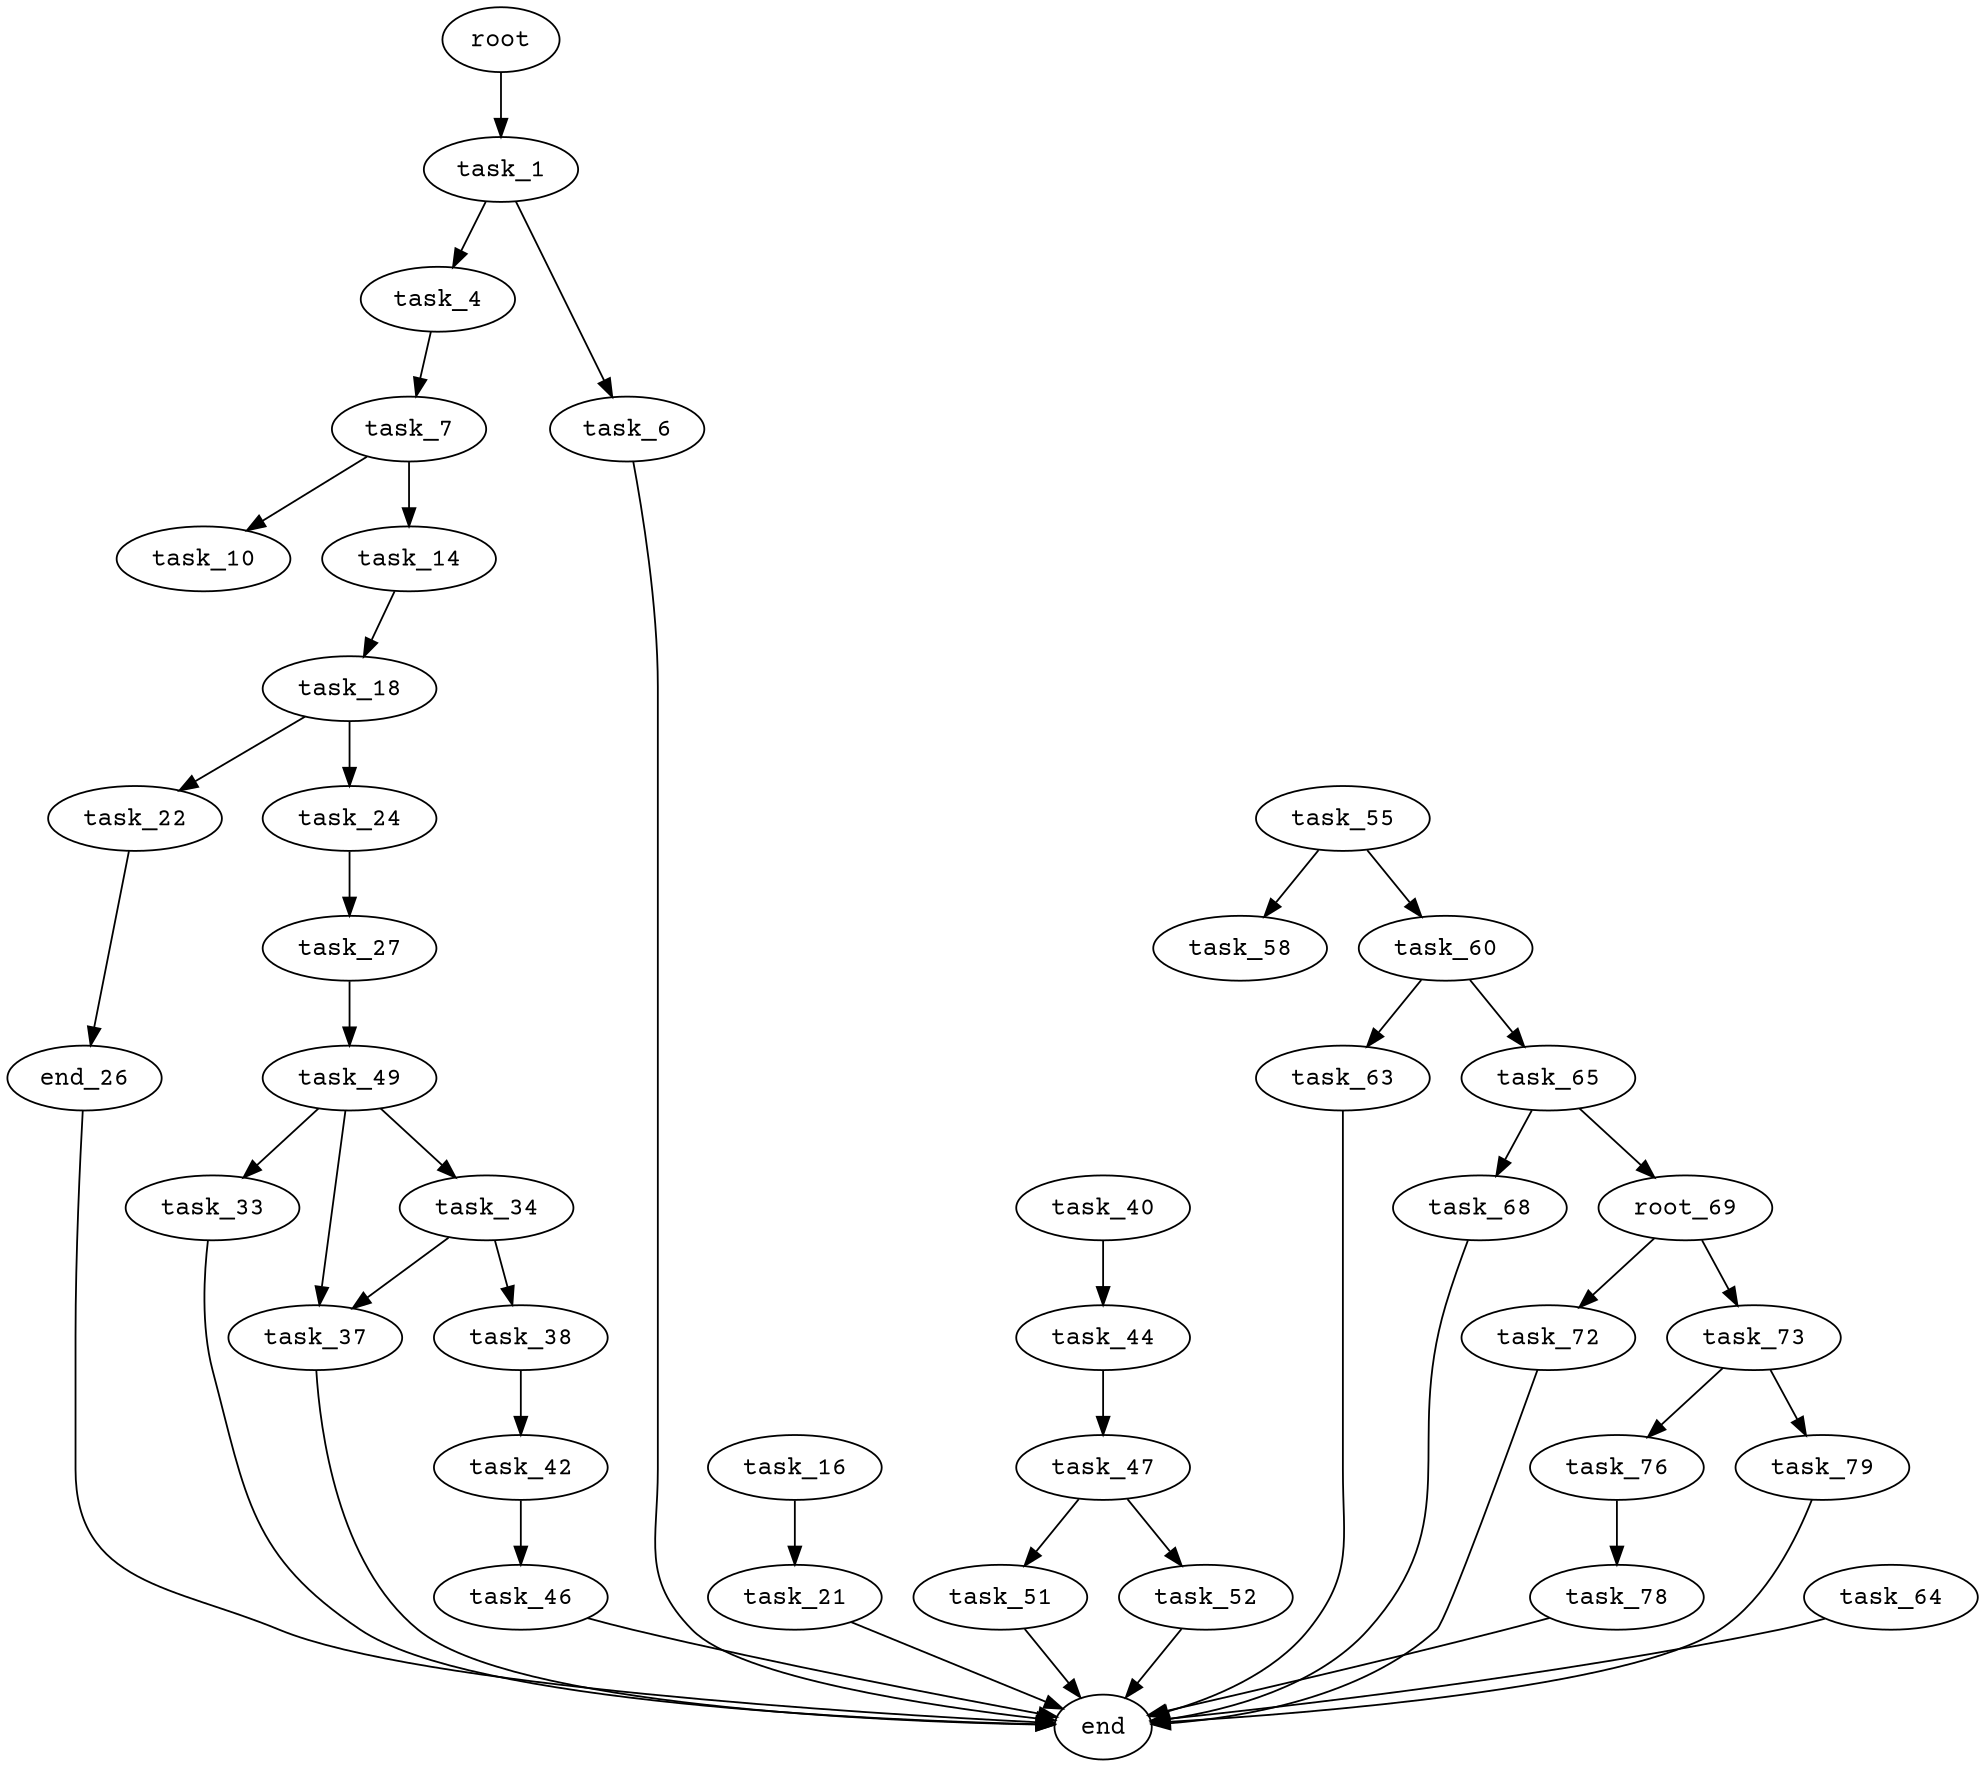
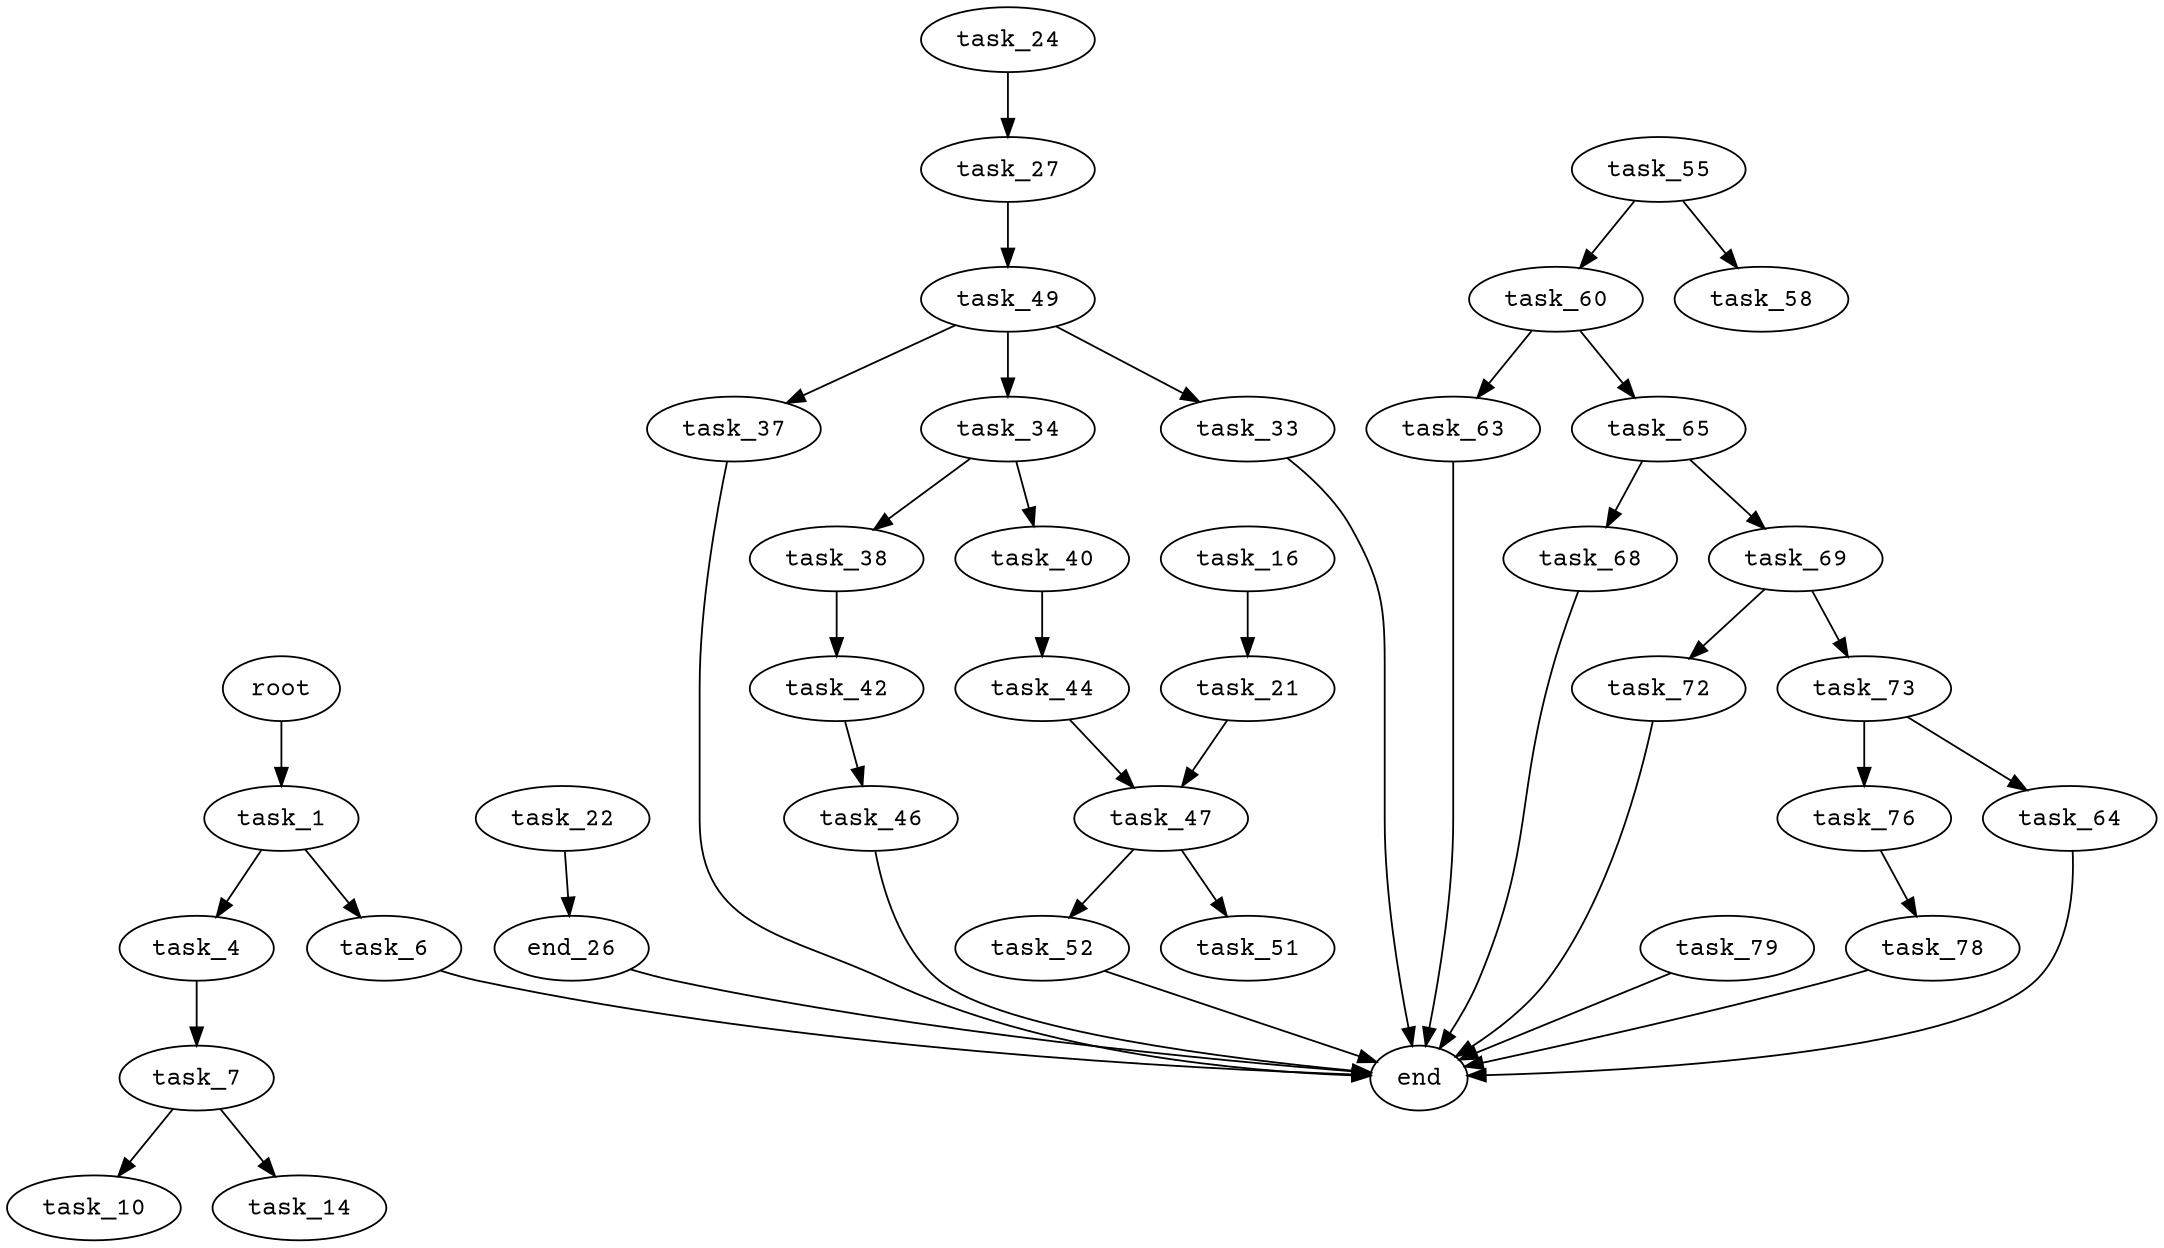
node "task_18": removed
node "root_69": label "root_69" -> "task_69"
edge "task_34" -> "task_37": now "task_34" -> "task_40"
edge "task_73" -> "task_79": now "task_73" -> "task_64"
edge "task_51" -> "end": removed
edge "task_21" -> "end": now "task_21" -> "task_47"
